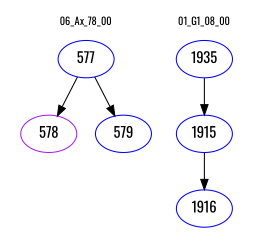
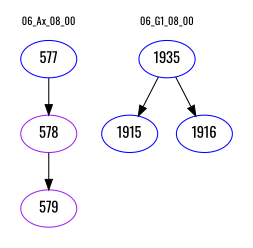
cluster "06_Ax_78_00": label "06_Ax_78_00" -> "06_Ax_08_00"
cluster "01_G1_08_00": label "01_G1_08_00" -> "06_G1_08_00"
edge "577" -> "579": now "578" -> "579"
node "579": color blue -> purple
edge "1915" -> "1916": now "1935" -> "1916"
